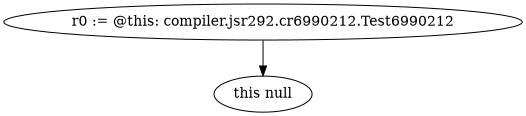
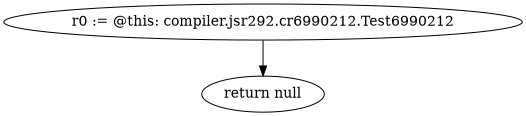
node "this null": label "this null" -> "return null"
